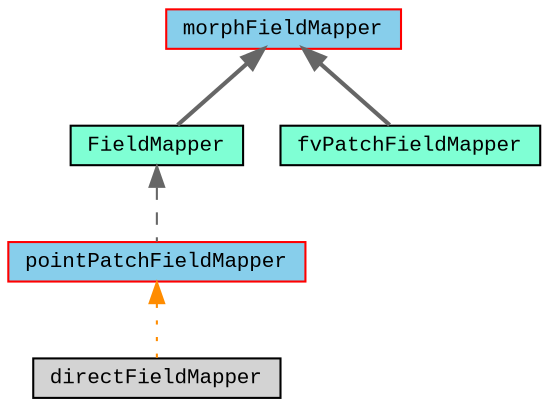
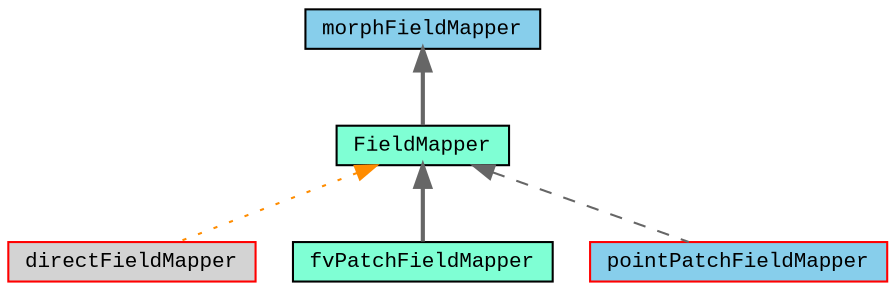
node "morphFieldMapper": color red -> black
edge "fvPatchFieldMapper" -> "morphFieldMapper": now "fvPatchFieldMapper" -> "FieldMapper"
edge "directFieldMapper" -> "pointPatchFieldMapper": now "directFieldMapper" -> "FieldMapper"
node "directFieldMapper": color black -> red
